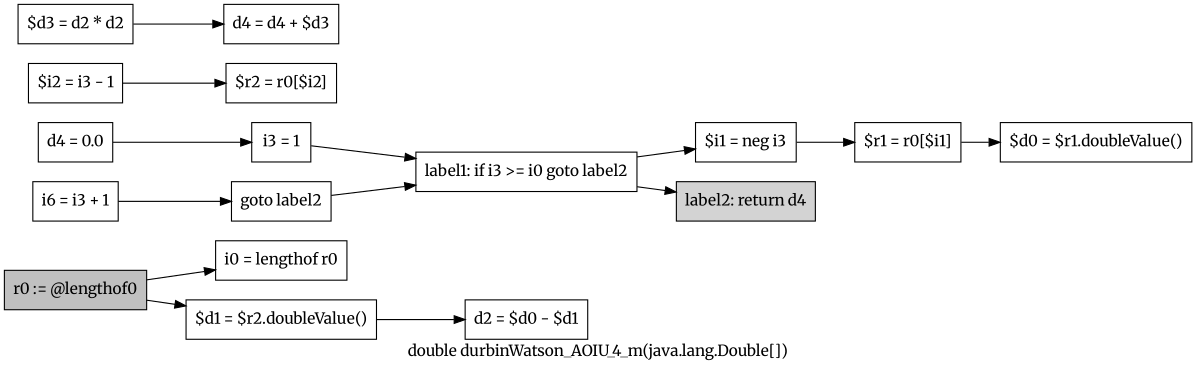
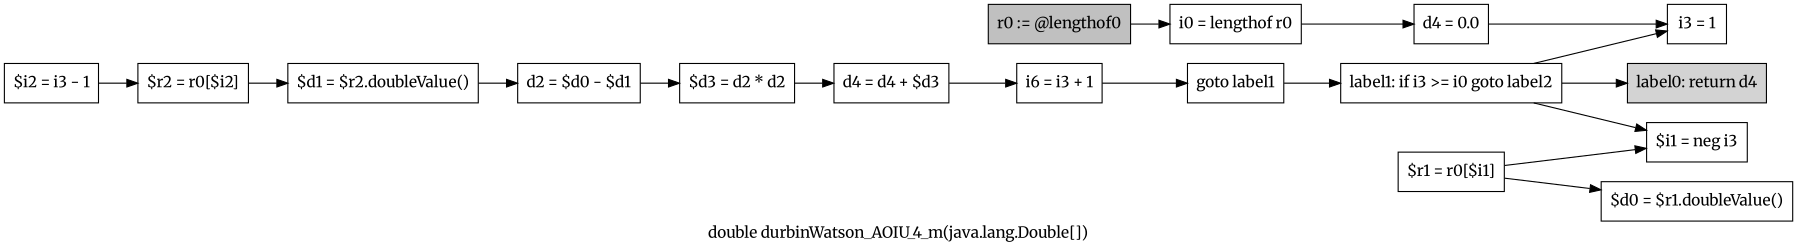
edge "i0 = lengthof r0" -> "d4 = 0.0": added
edge "d2 = $d0 - $d1" -> "$d3 = d2 * d2": added
edge "d4 = d4 + $d3" -> "i6 = i3 + 1": added
edge "$i1 = neg i3" -> "$r1 = r0[$i1]": reversed
edge "i3 = 1" -> "label1: if i3 >= i0 goto label2": reversed
node "goto label2": label "goto label2" -> "goto label1"
node "label2: return d4": label "label2: return d4" -> "label0: return d4"
edge "r0 := @lengthof0" -> "$d1 = $r2.doubleValue()": now "$r2 = r0[$i2]" -> "$d1 = $r2.doubleValue()"
